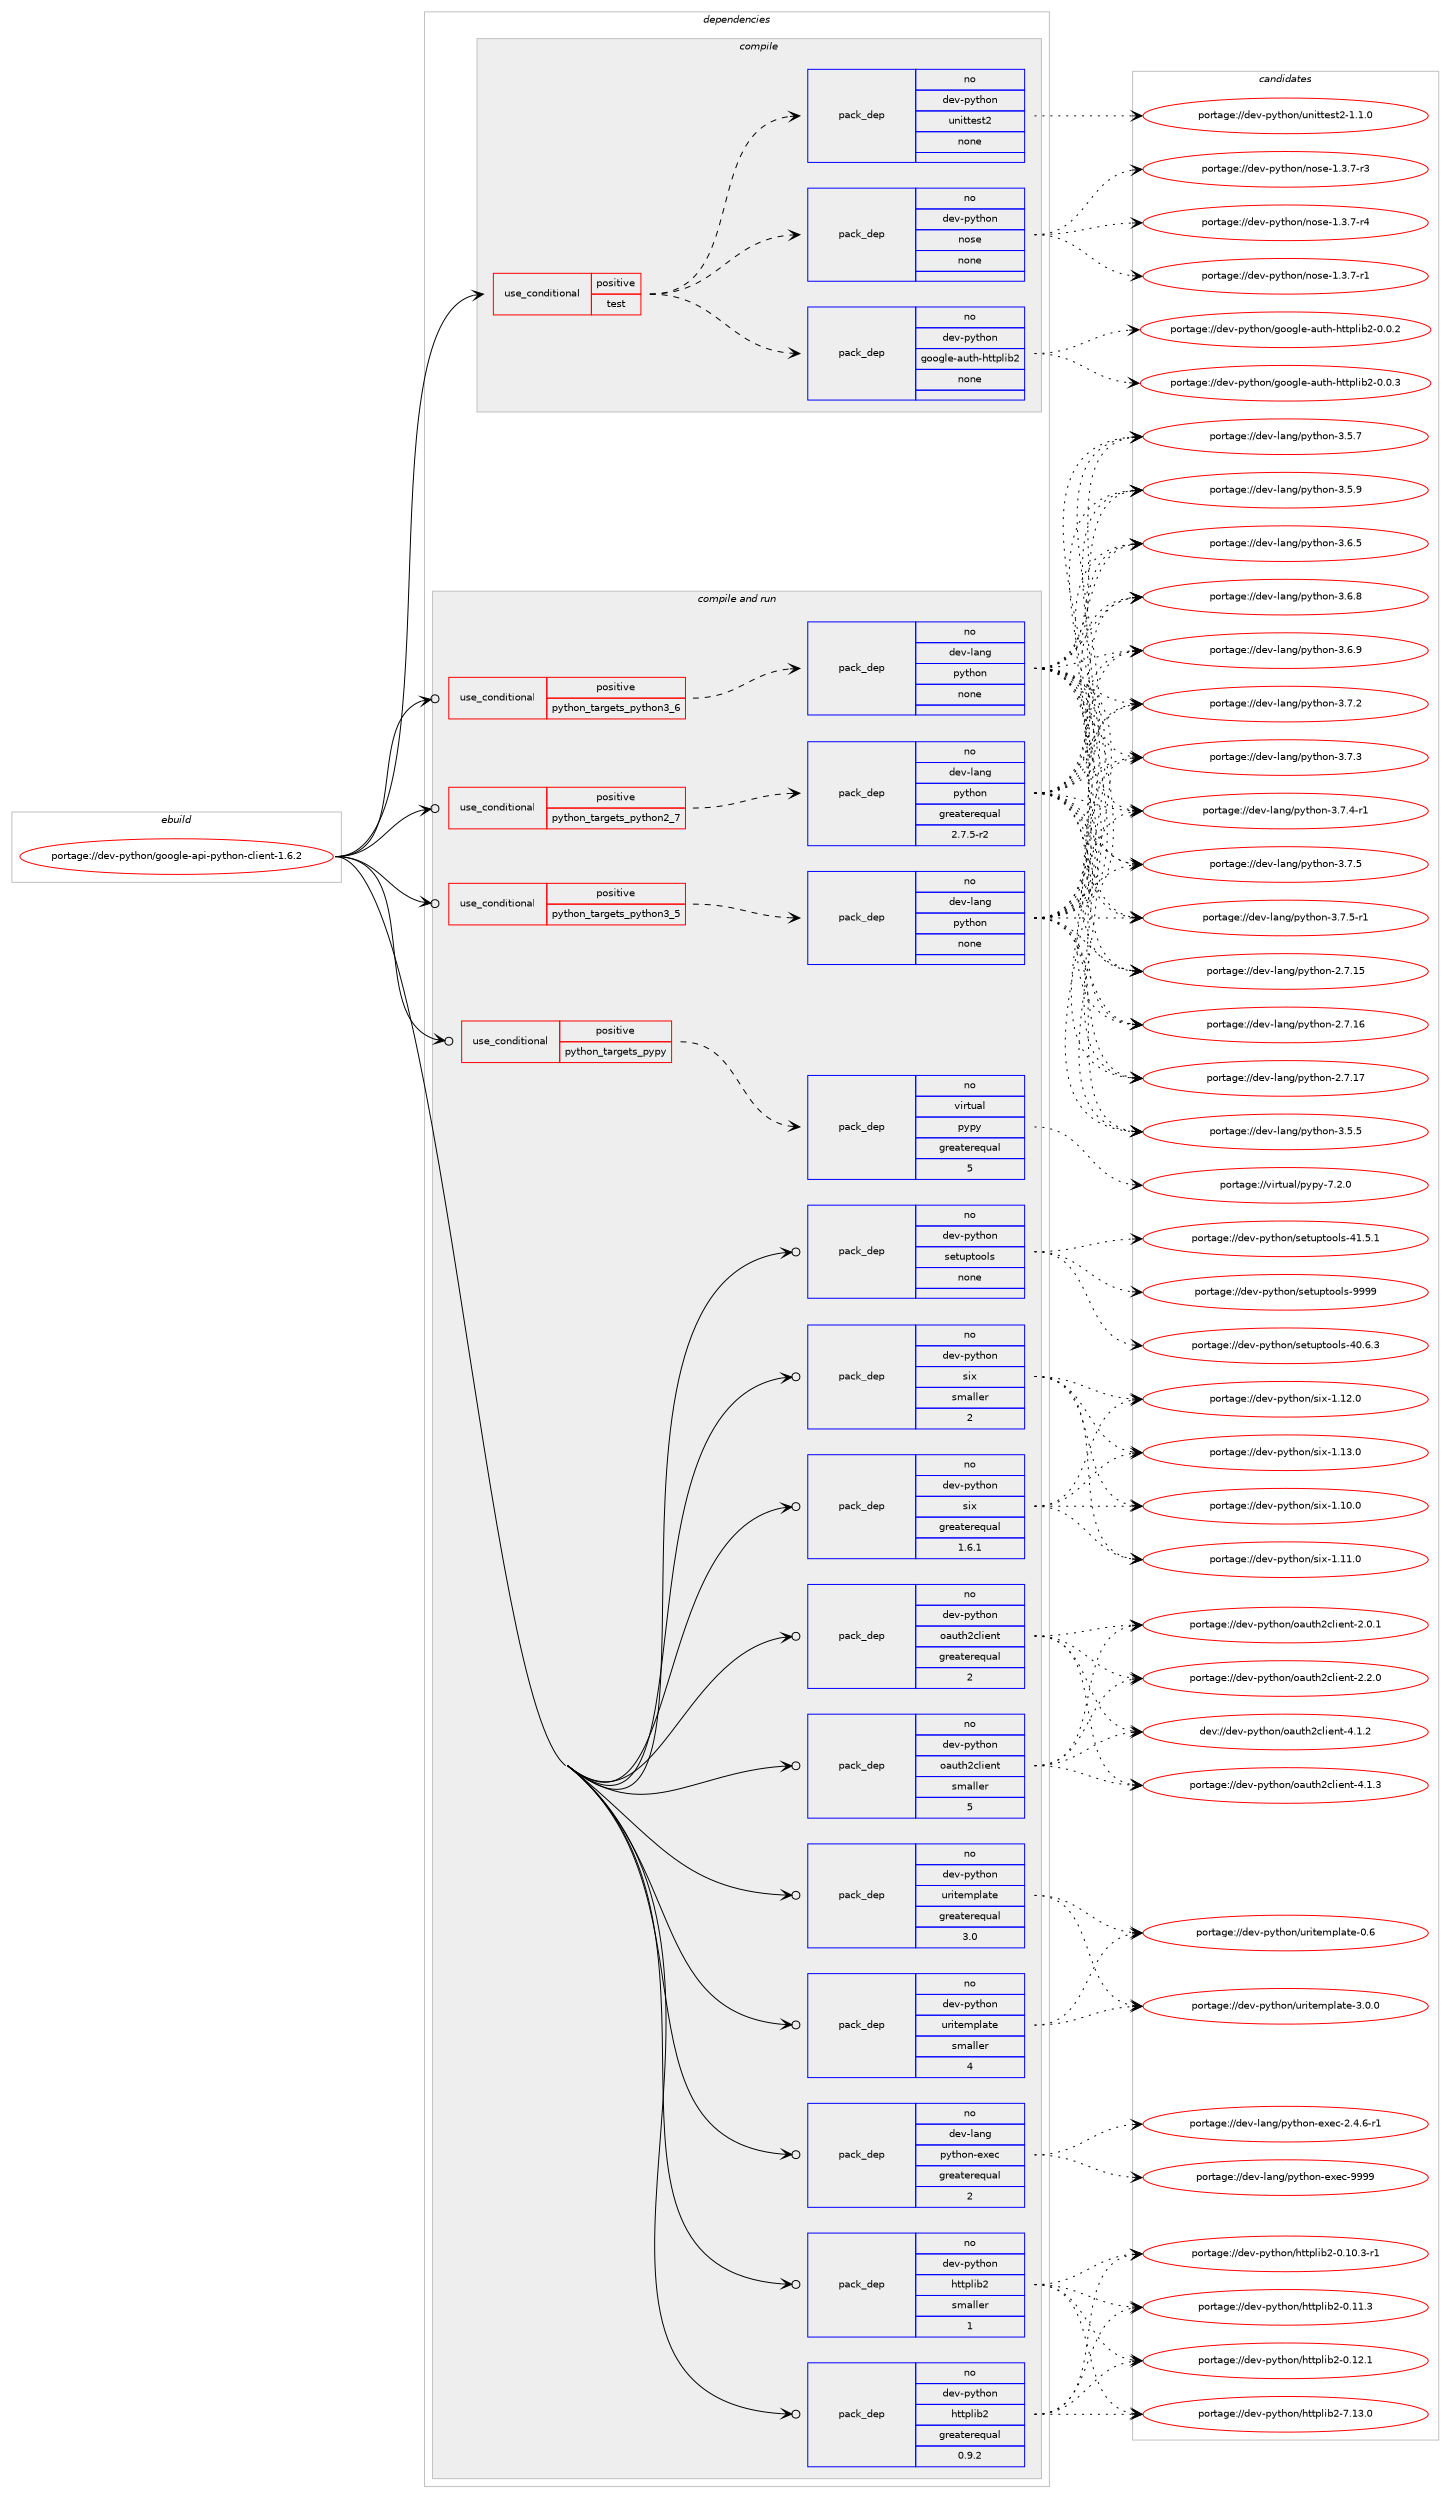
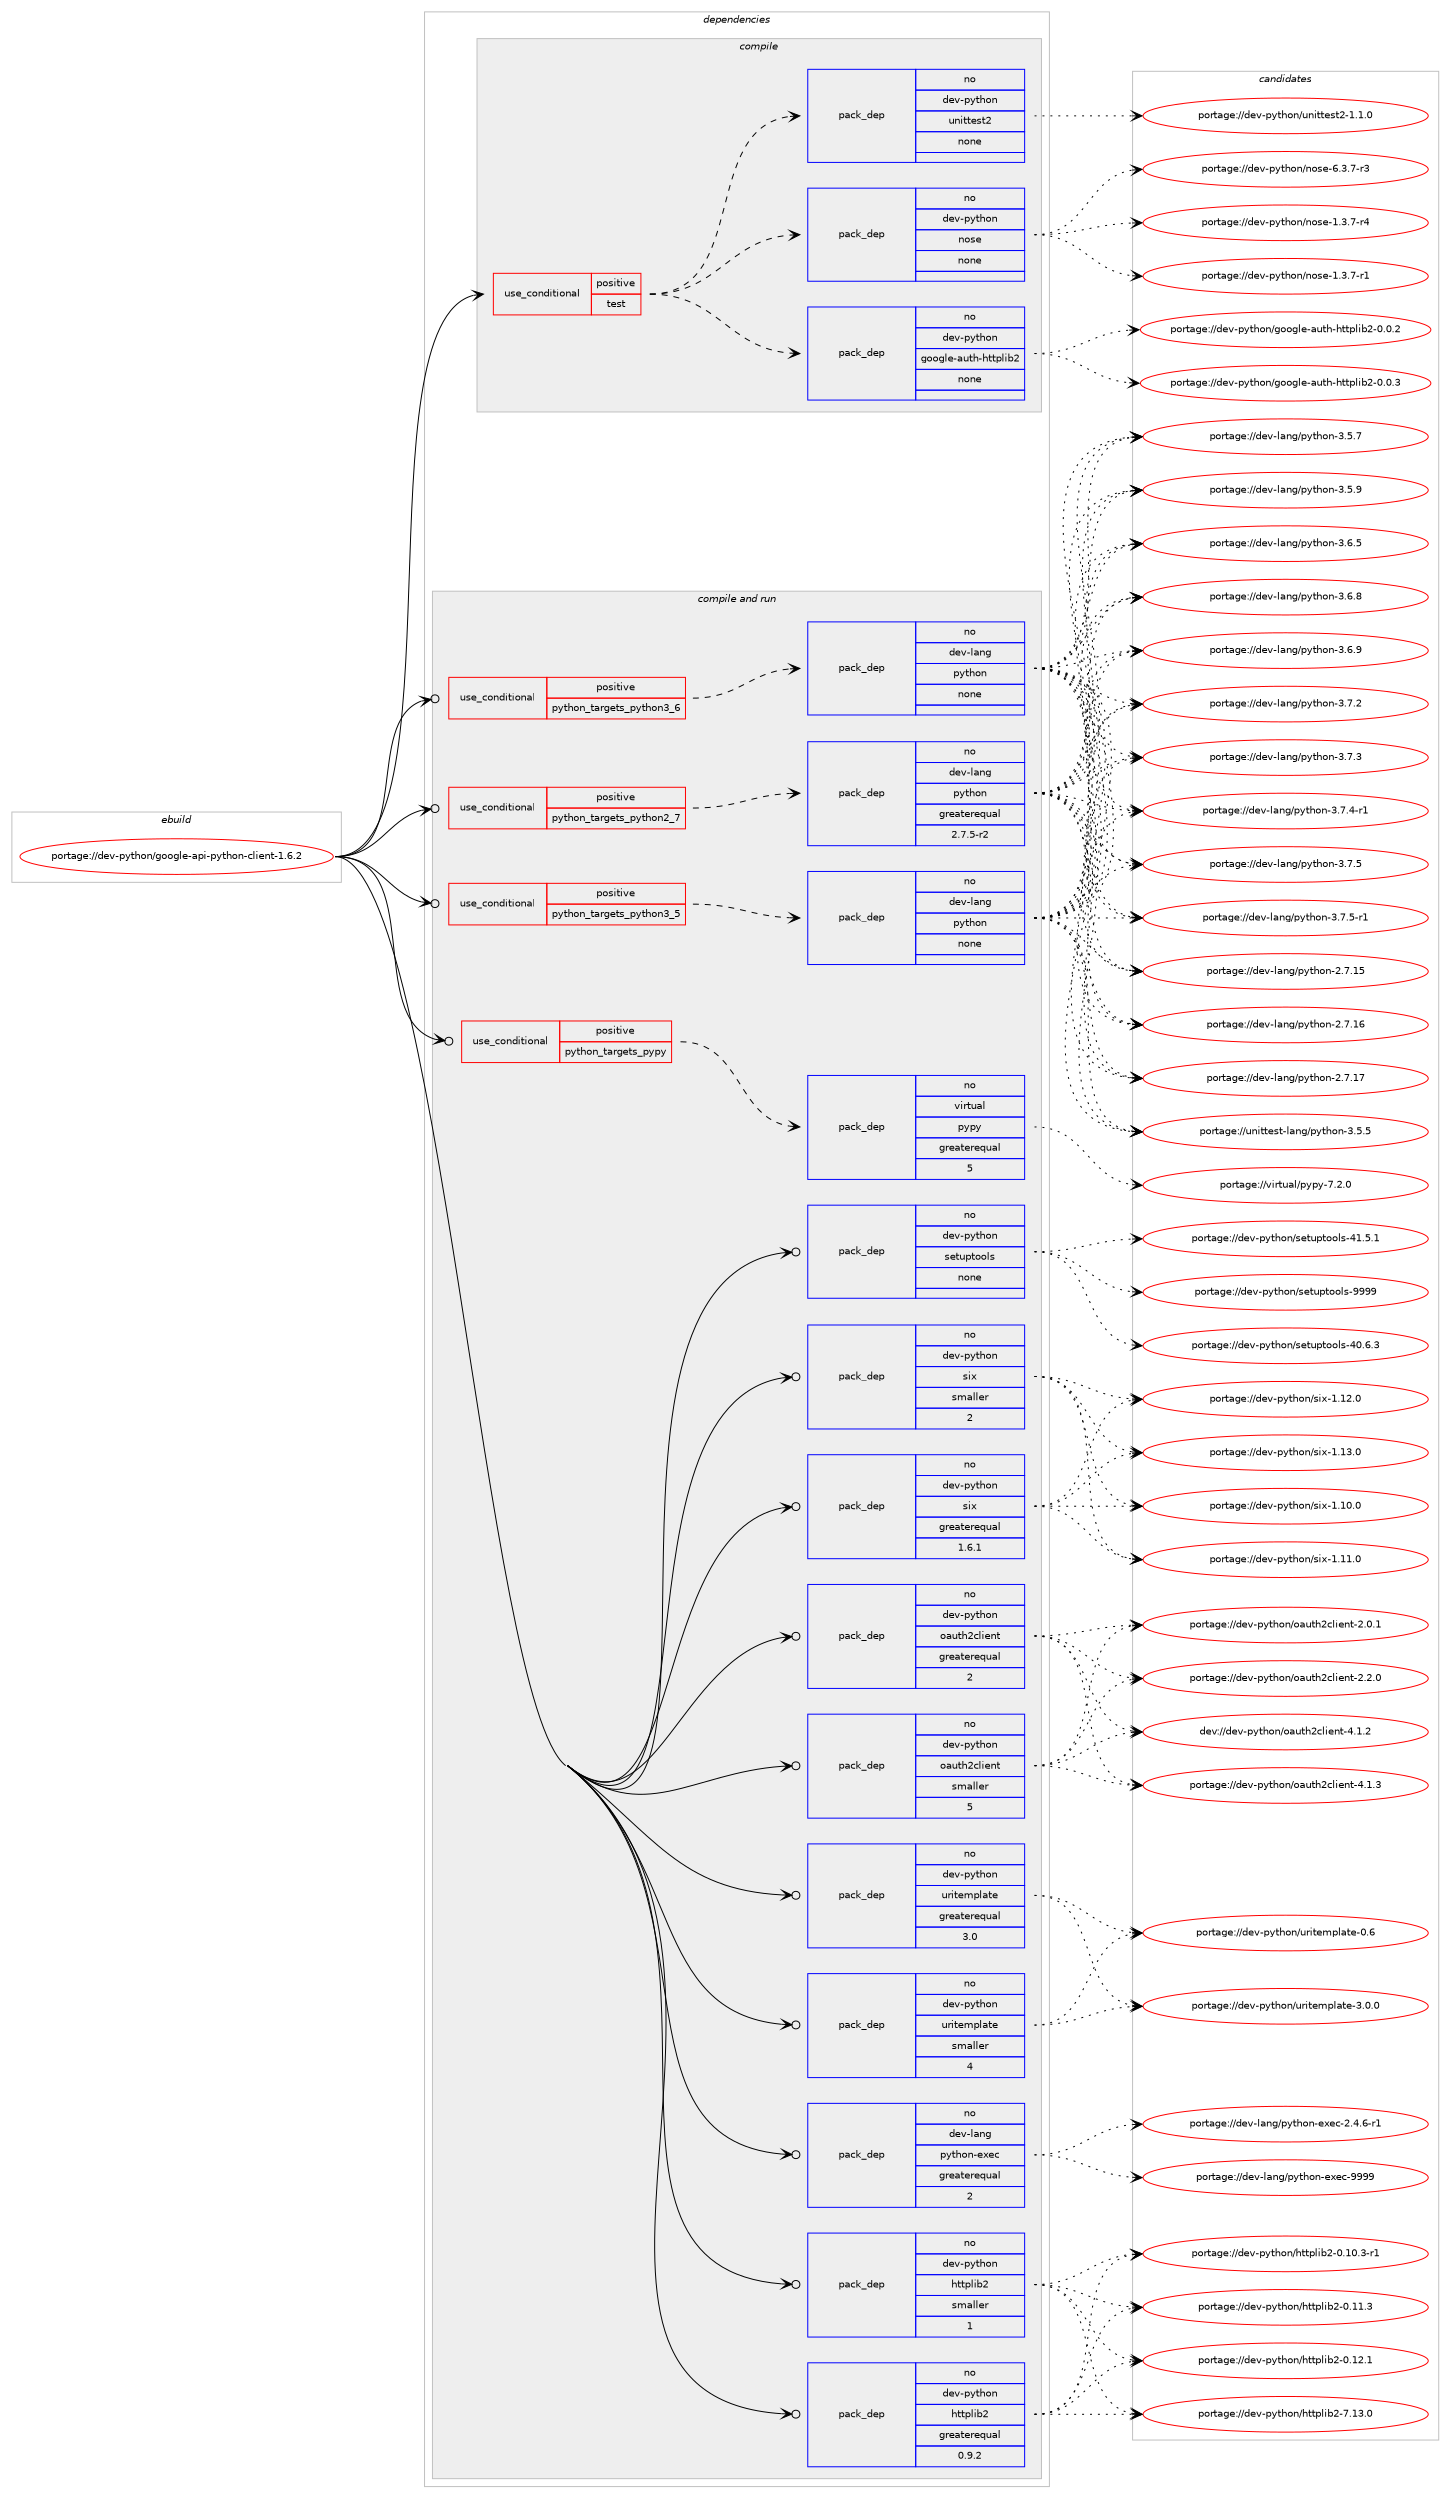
node "portage://dev-python/nose-1.3.7-r3": label "portage://dev-python/nose-1.3.7-r3" -> "portage://dev-python/nose-6.3.7-r3"
node "portage://dev-lang/python-3.5.5": label "portage://dev-lang/python-3.5.5" -> "portage://unittest-lang/python-3.5.5"
